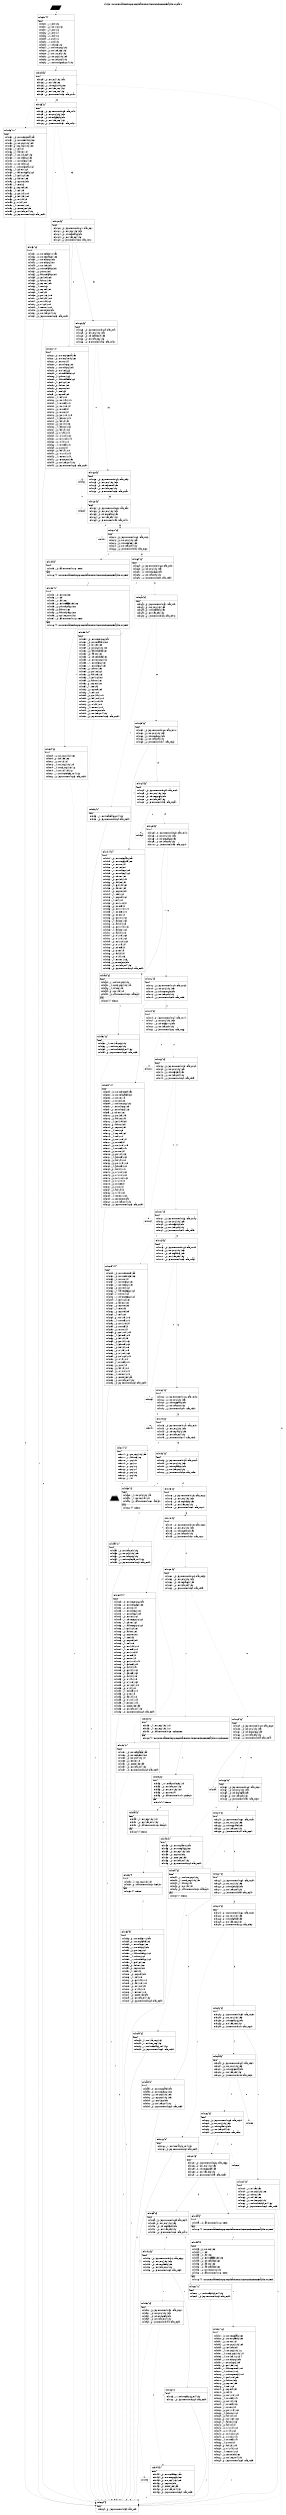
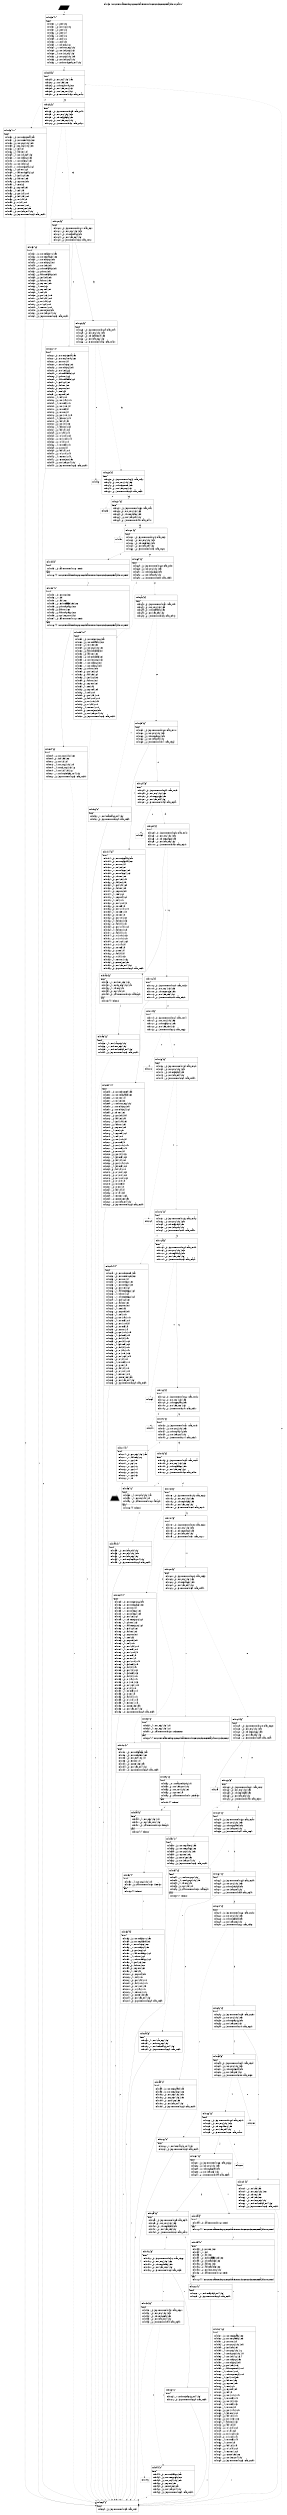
edge "0x401a82" -> "0x40225b": now "0x40163e [25]" -> "0x40225b"
